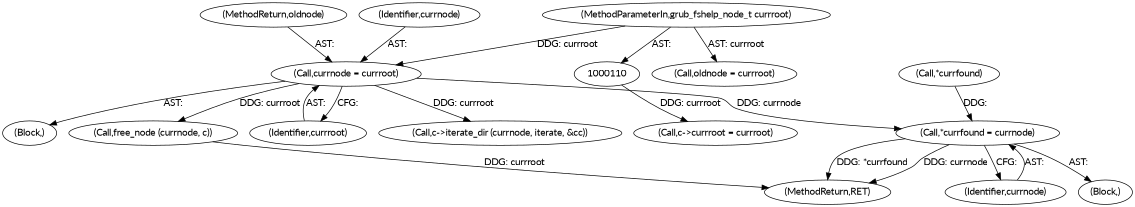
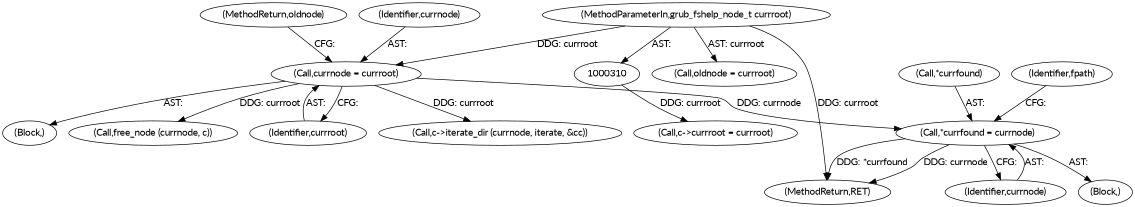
edge "(MethodReturn,oldnode)" -> "(Call,currnode = currroot)": label "AST: " -> "CFG: "
node "1000110": label "1000110" -> "1000310"
node "(Identifier,fpath)": added
edge "(Call,*currfound)" -> "(Call,*currfound = currnode)": label "DDG: " -> "AST: "
edge "(Call,free_node (currnode, c))" -> "(MethodReturn,RET)": now "(MethodParameterIn,grub_fshelp_node_t currroot)" -> "(MethodReturn,RET)"
